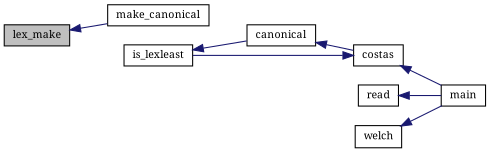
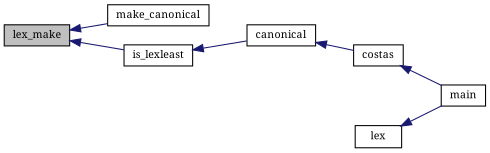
edge "is_lexleast" -> "costas": now "is_lexleast" -> "lex_make"
node "read": removed
node "welch": label "welch" -> "lex"
